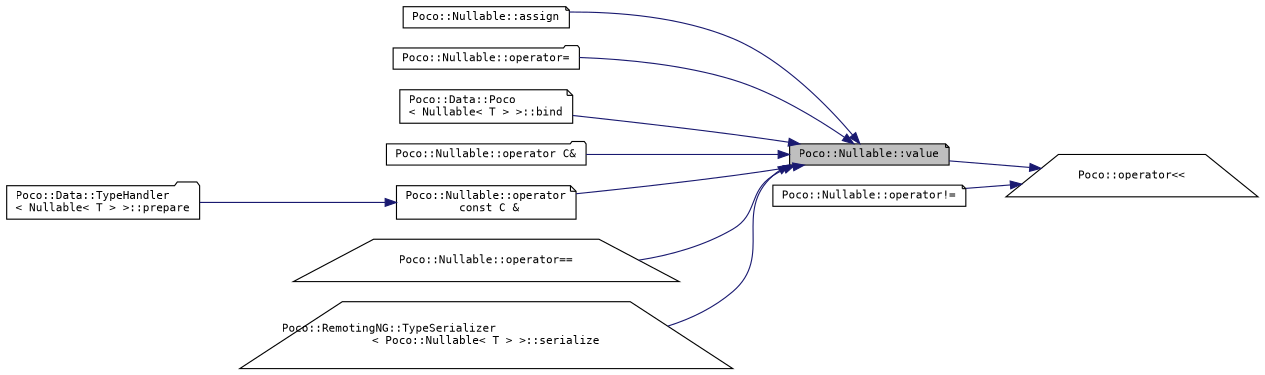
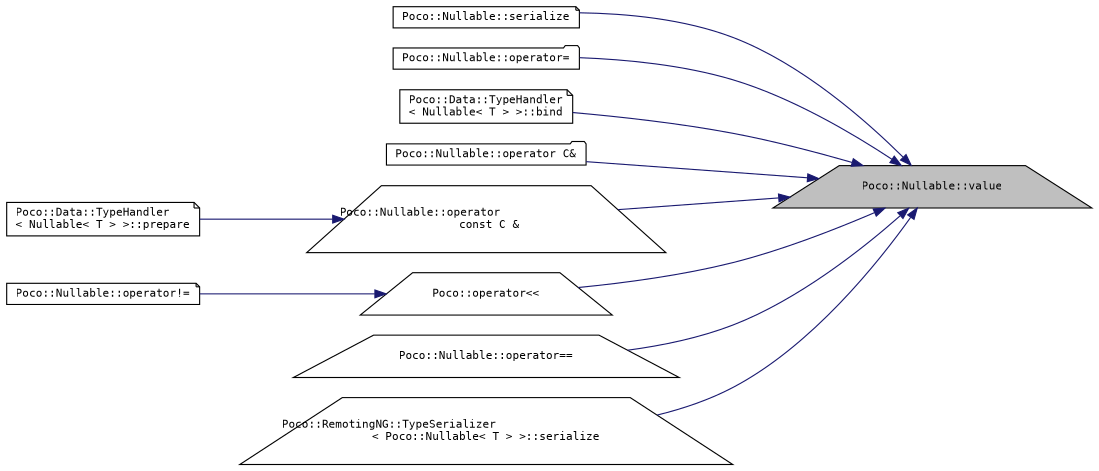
node "Poco::Nullable::assign": label "Poco::Nullable::assign" -> "Poco::Nullable::serialize"
node "Poco::Data::Poco < Nullable< T > >::bind": label "Poco::Data::Poco < Nullable< T > >::bind" -> "Poco::Data::TypeHandler < Nullable< T > >::bind"
node "Poco::Nullable::value": shape note -> trapezium
edge "Poco::Nullable::value" -> "Poco::operator<<": reversed
node "Poco::Data::TypeHandler < Nullable< T > >::prepare": shape folder -> note
node "Poco::Nullable::operator const C &": shape note -> trapezium
